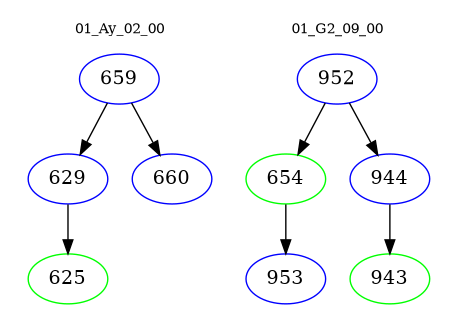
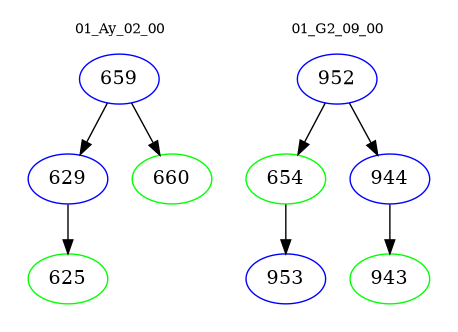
node "660": color blue -> green
